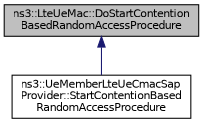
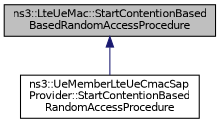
node "ns3::LteUeMac::DoStartContention BasedRandomAccessProcedure": label "ns3::LteUeMac::DoStartContention BasedRandomAccessProcedure" -> "ns3::LteUeMac::StartContentionBased BasedRandomAccessProcedure"
